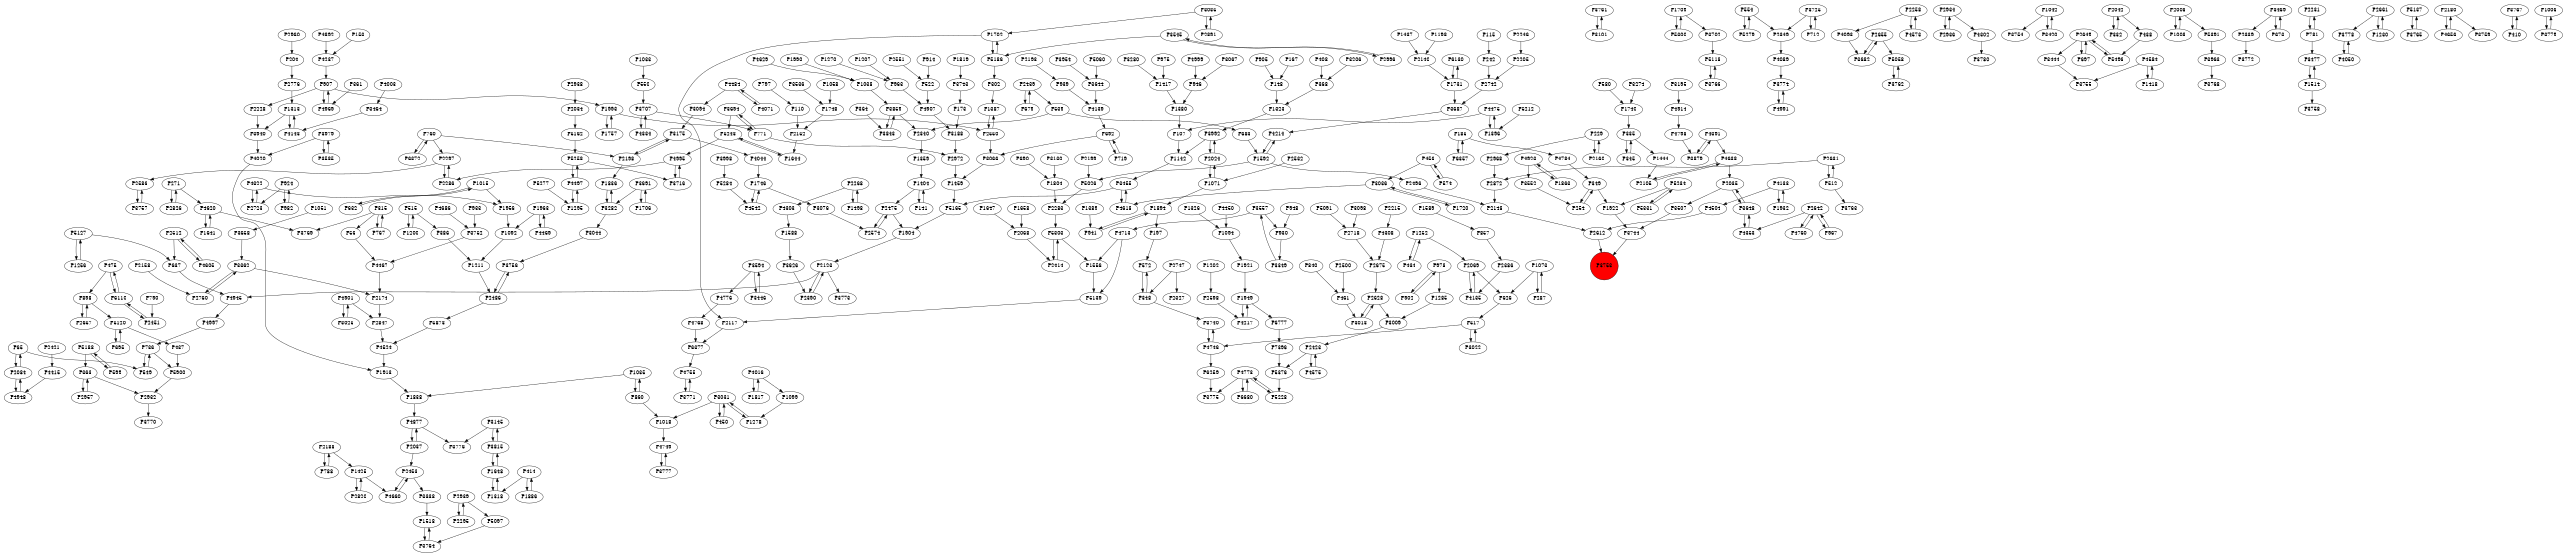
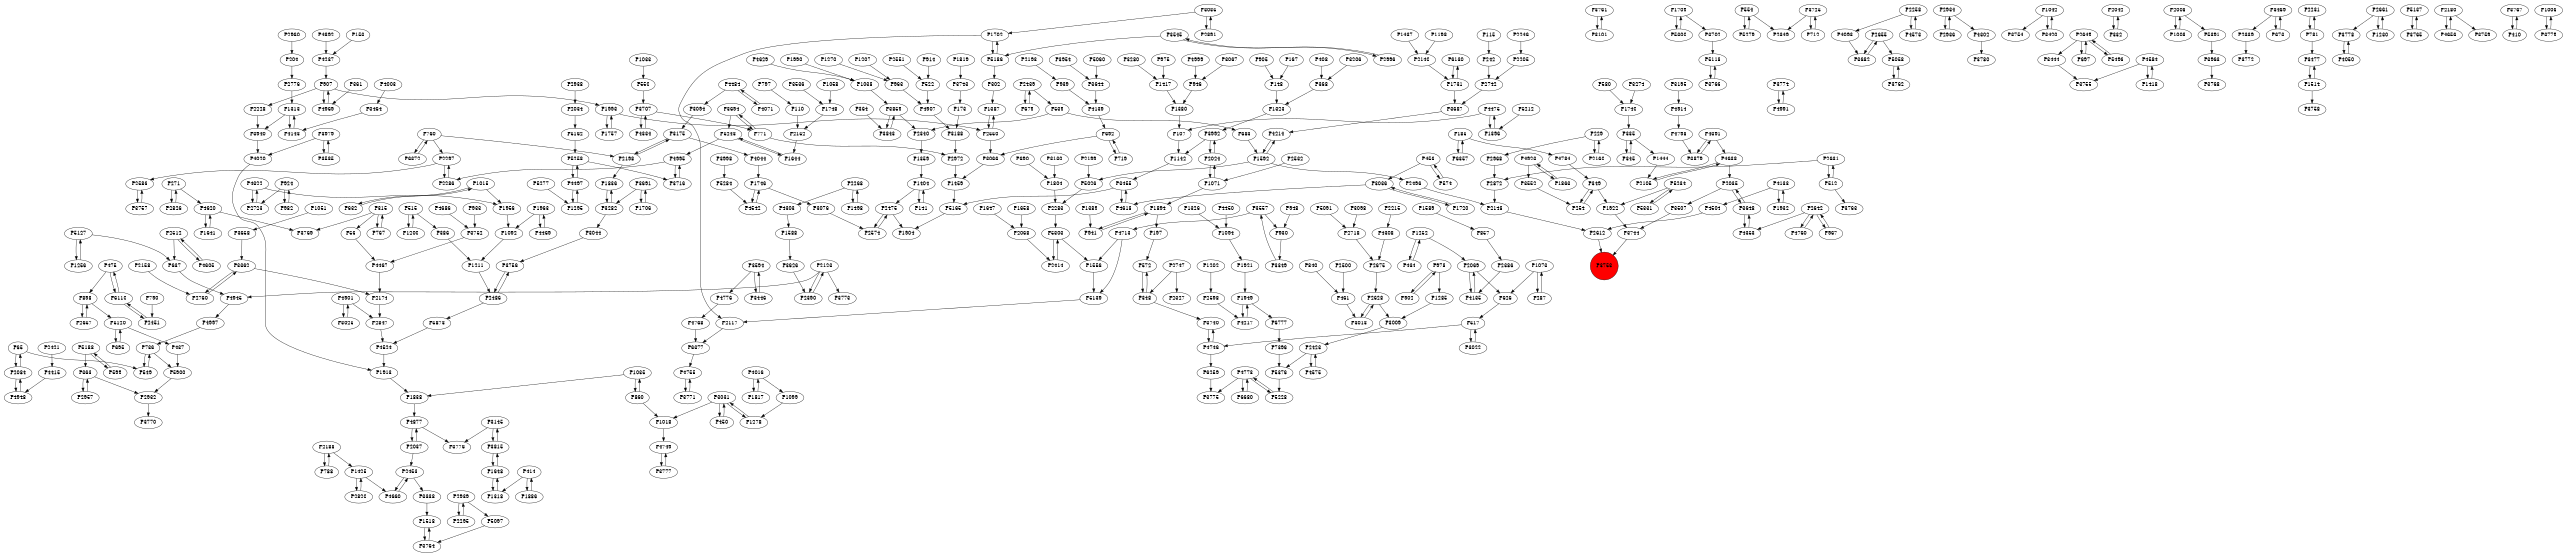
node "P438": removed
node "P4089": removed
edge "P1904" -> "P2123": removed
